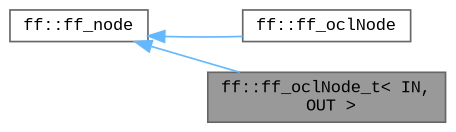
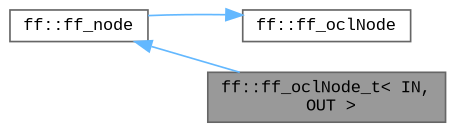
edge "ff::ff_oclNode" -> "ff::ff_node": reversed
